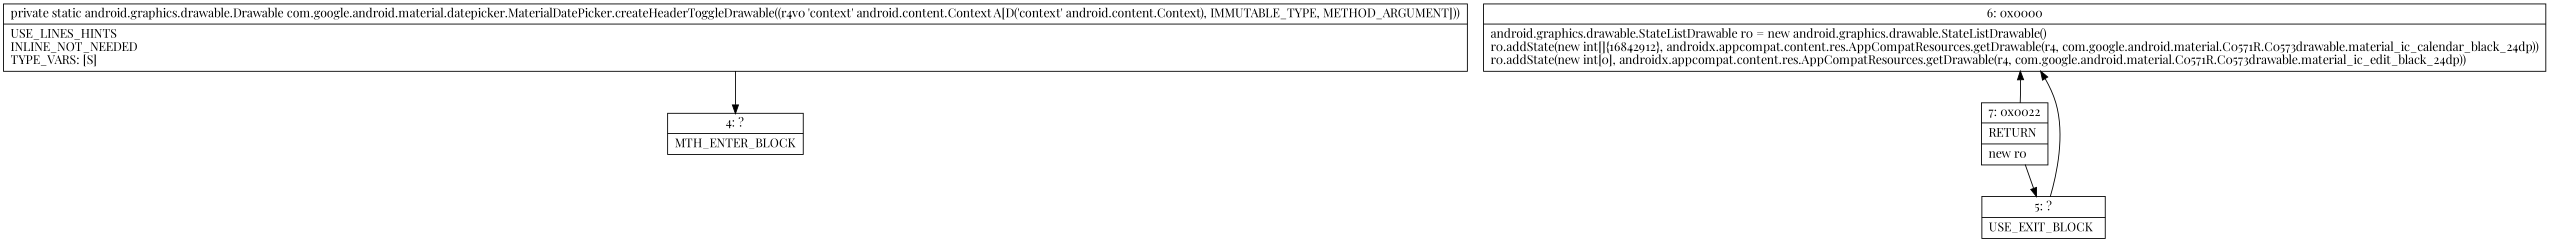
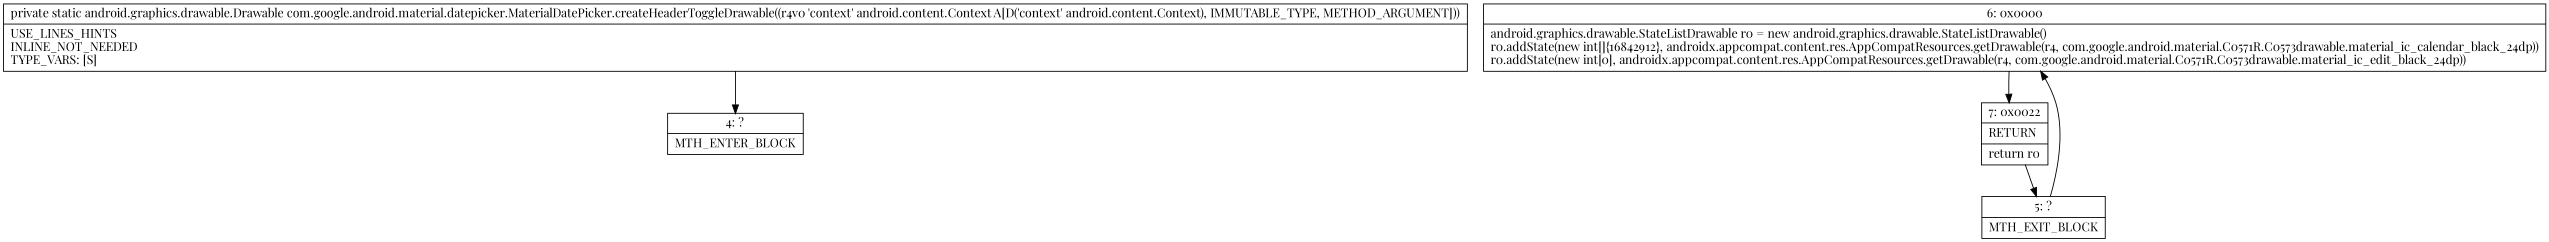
edge "7: 0x0022" -> "6: 0x0000": reversed
node "7: 0x0022": text "new r0" -> "return r0"
node "5: ?": text "USE_EXIT_BLOCK" -> "MTH_EXIT_BLOCK"
